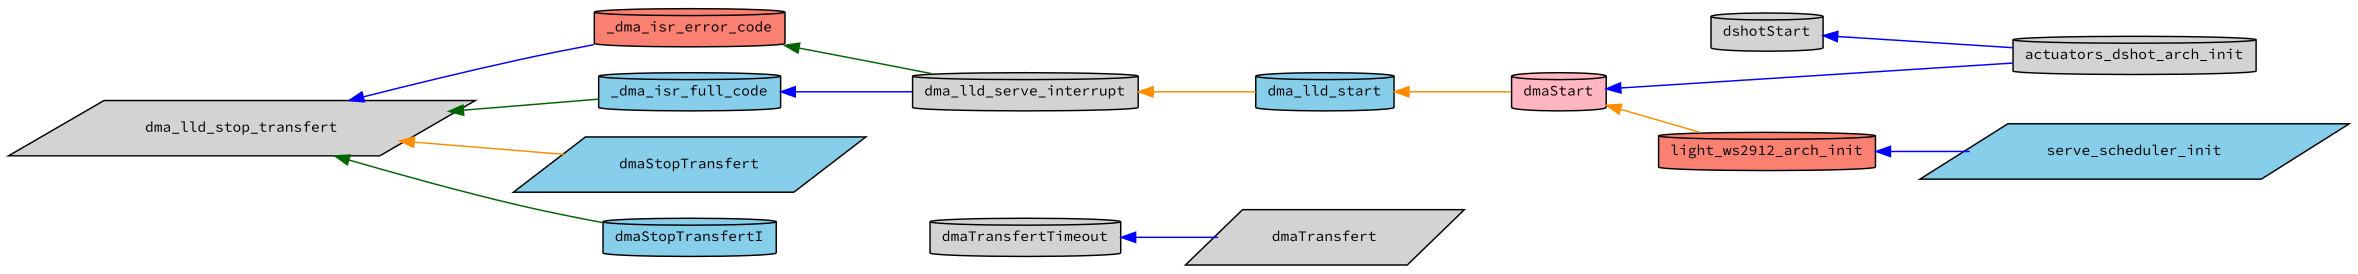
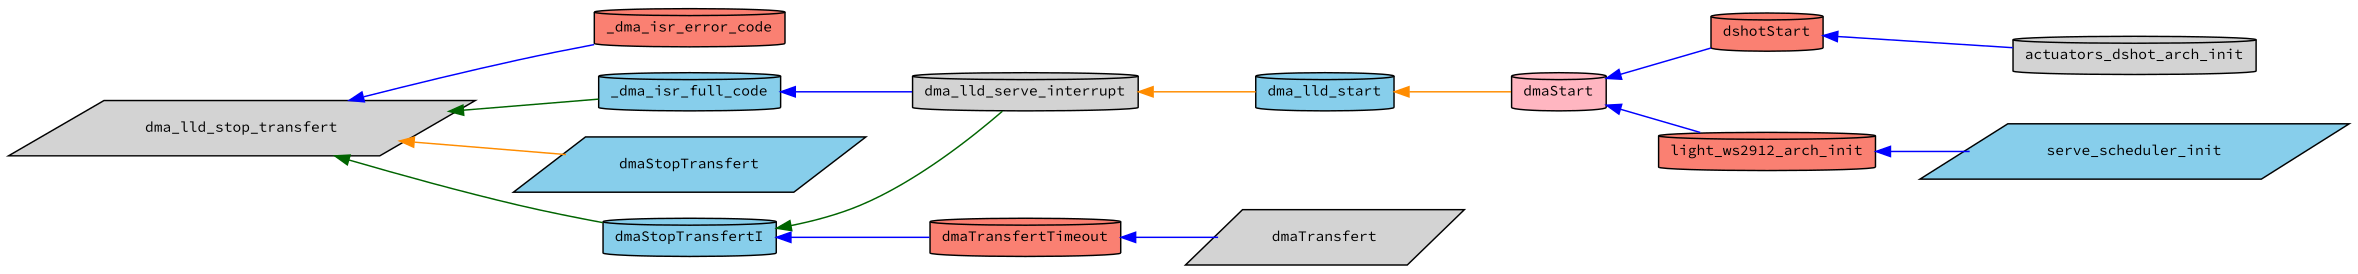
node "dshotStart": fillcolor lightgrey -> salmon
edge "dma_lld_serve_interrupt" -> "_dma_isr_error_code": now "dma_lld_serve_interrupt" -> "dmaStopTransfertI"
edge "actuators_dshot_arch_init" -> "dmaStart": now "dshotStart" -> "dmaStart"
edge "light_ws2912_arch_init" -> "dmaStart": color darkorange -> blue
edge "dmaTransfertTimeout" -> "dmaStopTransfertI": added
node "dmaTransfertTimeout": fillcolor lightgrey -> salmon
